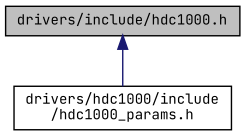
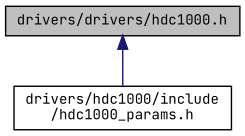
node "drivers/include/hdc1000.h": label "drivers/include/hdc1000.h" -> "drivers/drivers/hdc1000.h"
